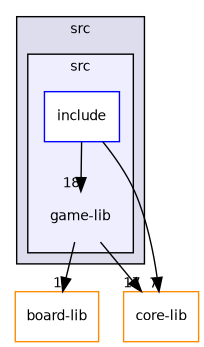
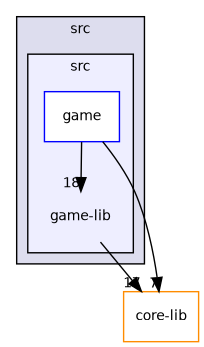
node "include": label "include" -> "game"
node "board-lib": removed
